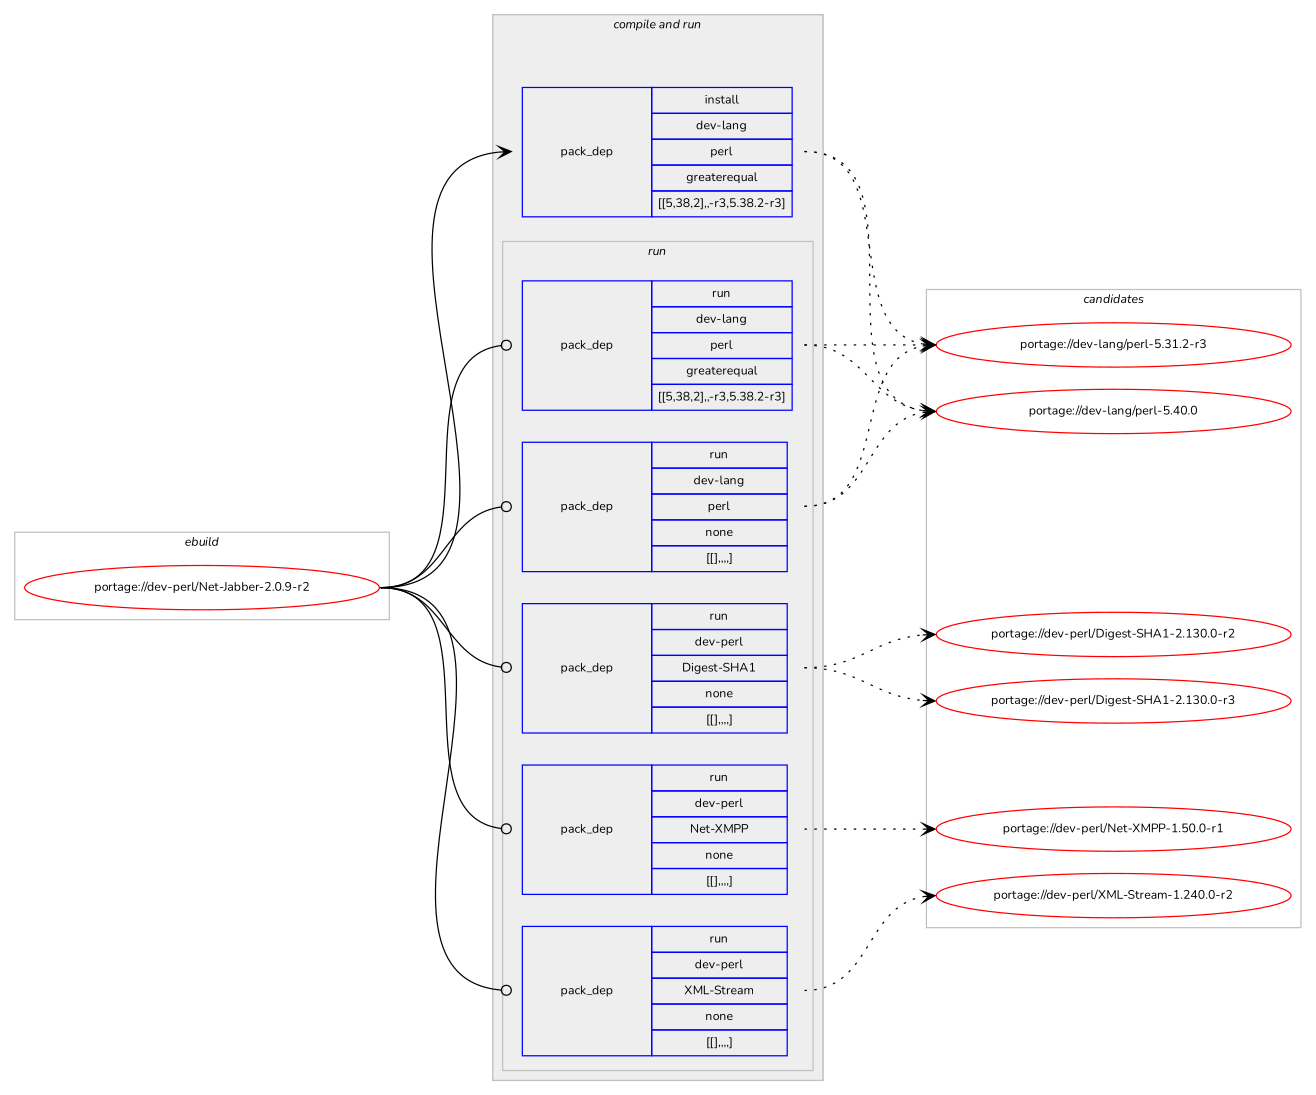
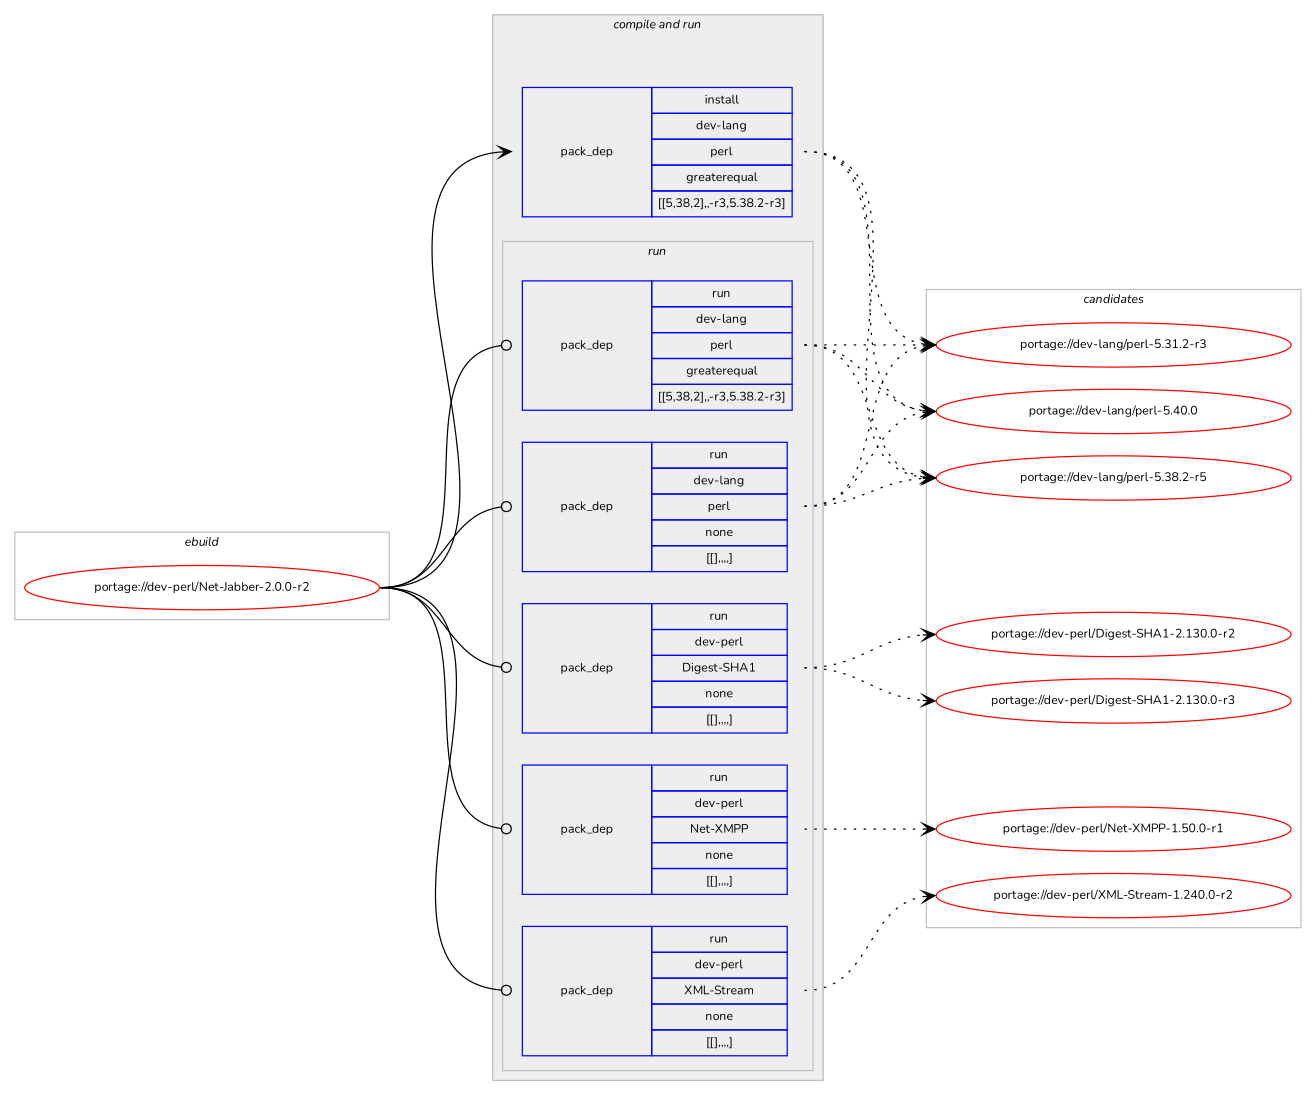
node "portage://dev-lang/perl-5.38.2-r5": added
node "portage://dev-perl/Net-Jabber-2.0.9-r2": label "portage://dev-perl/Net-Jabber-2.0.9-r2" -> "portage://dev-perl/Net-Jabber-2.0.0-r2"
